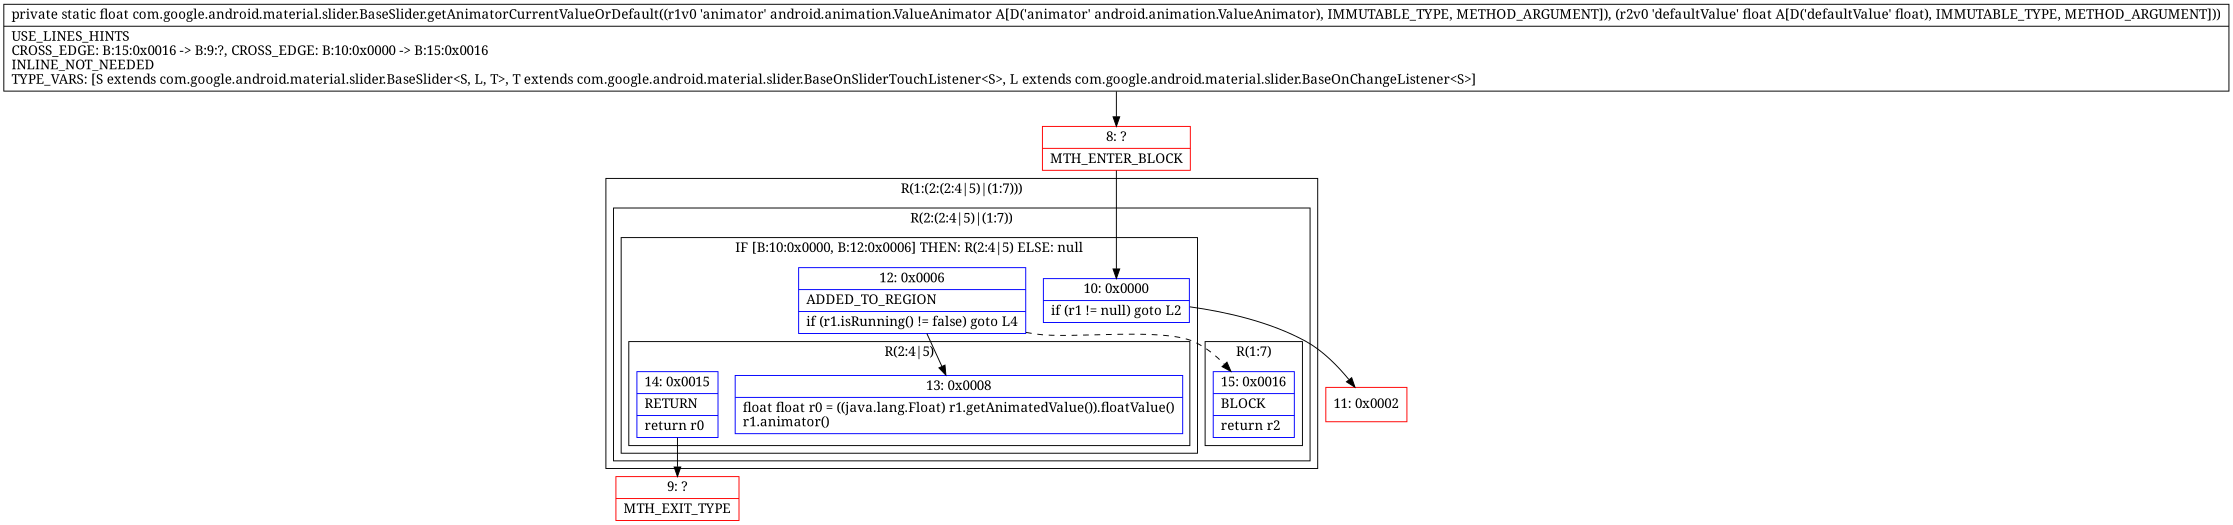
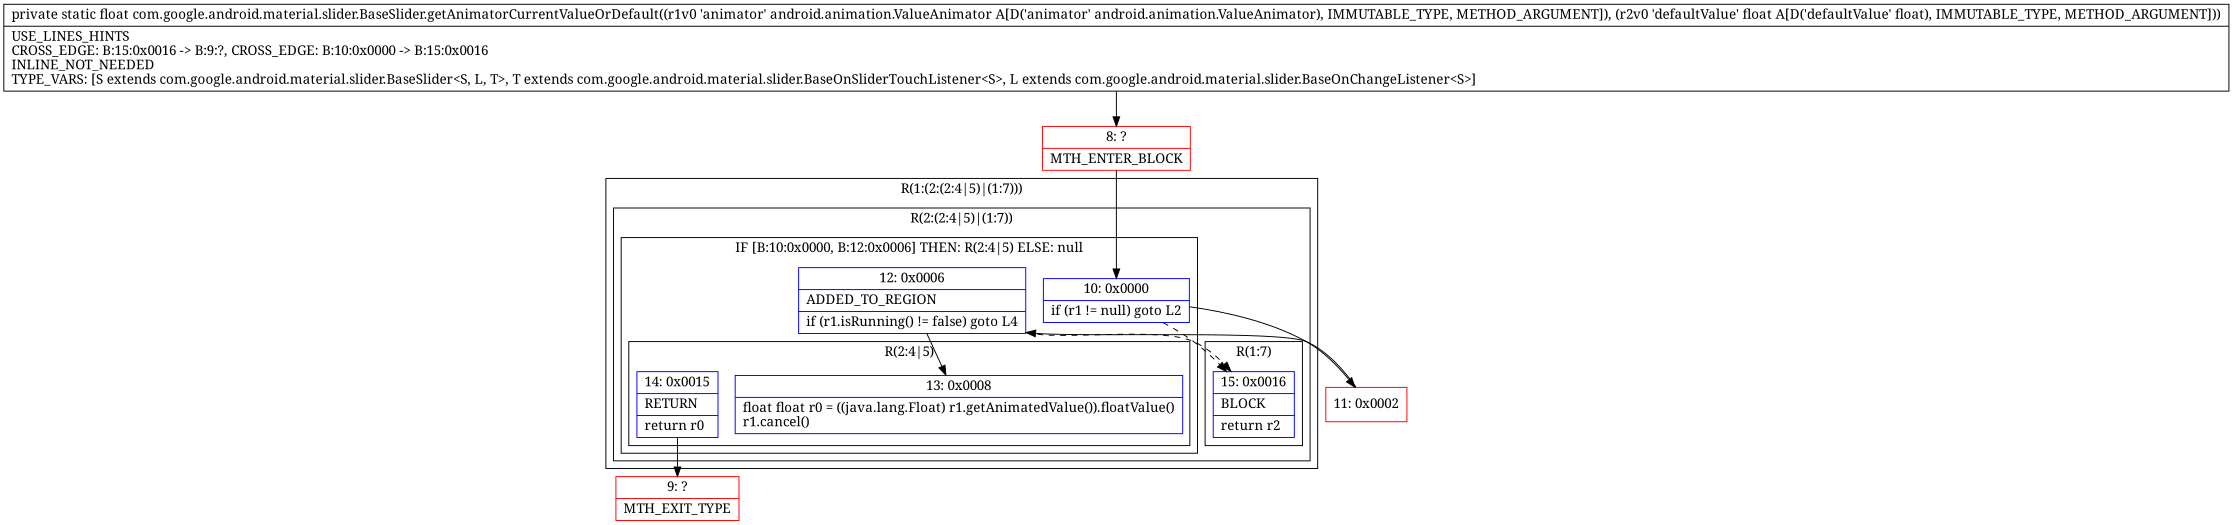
edge "11: 0x0002" -> "12: 0x0006": added
edge "10: 0x0000" -> "15: 0x0016": added
node "13: 0x0008": text "r1.animator()" -> "r1.cancel()"
